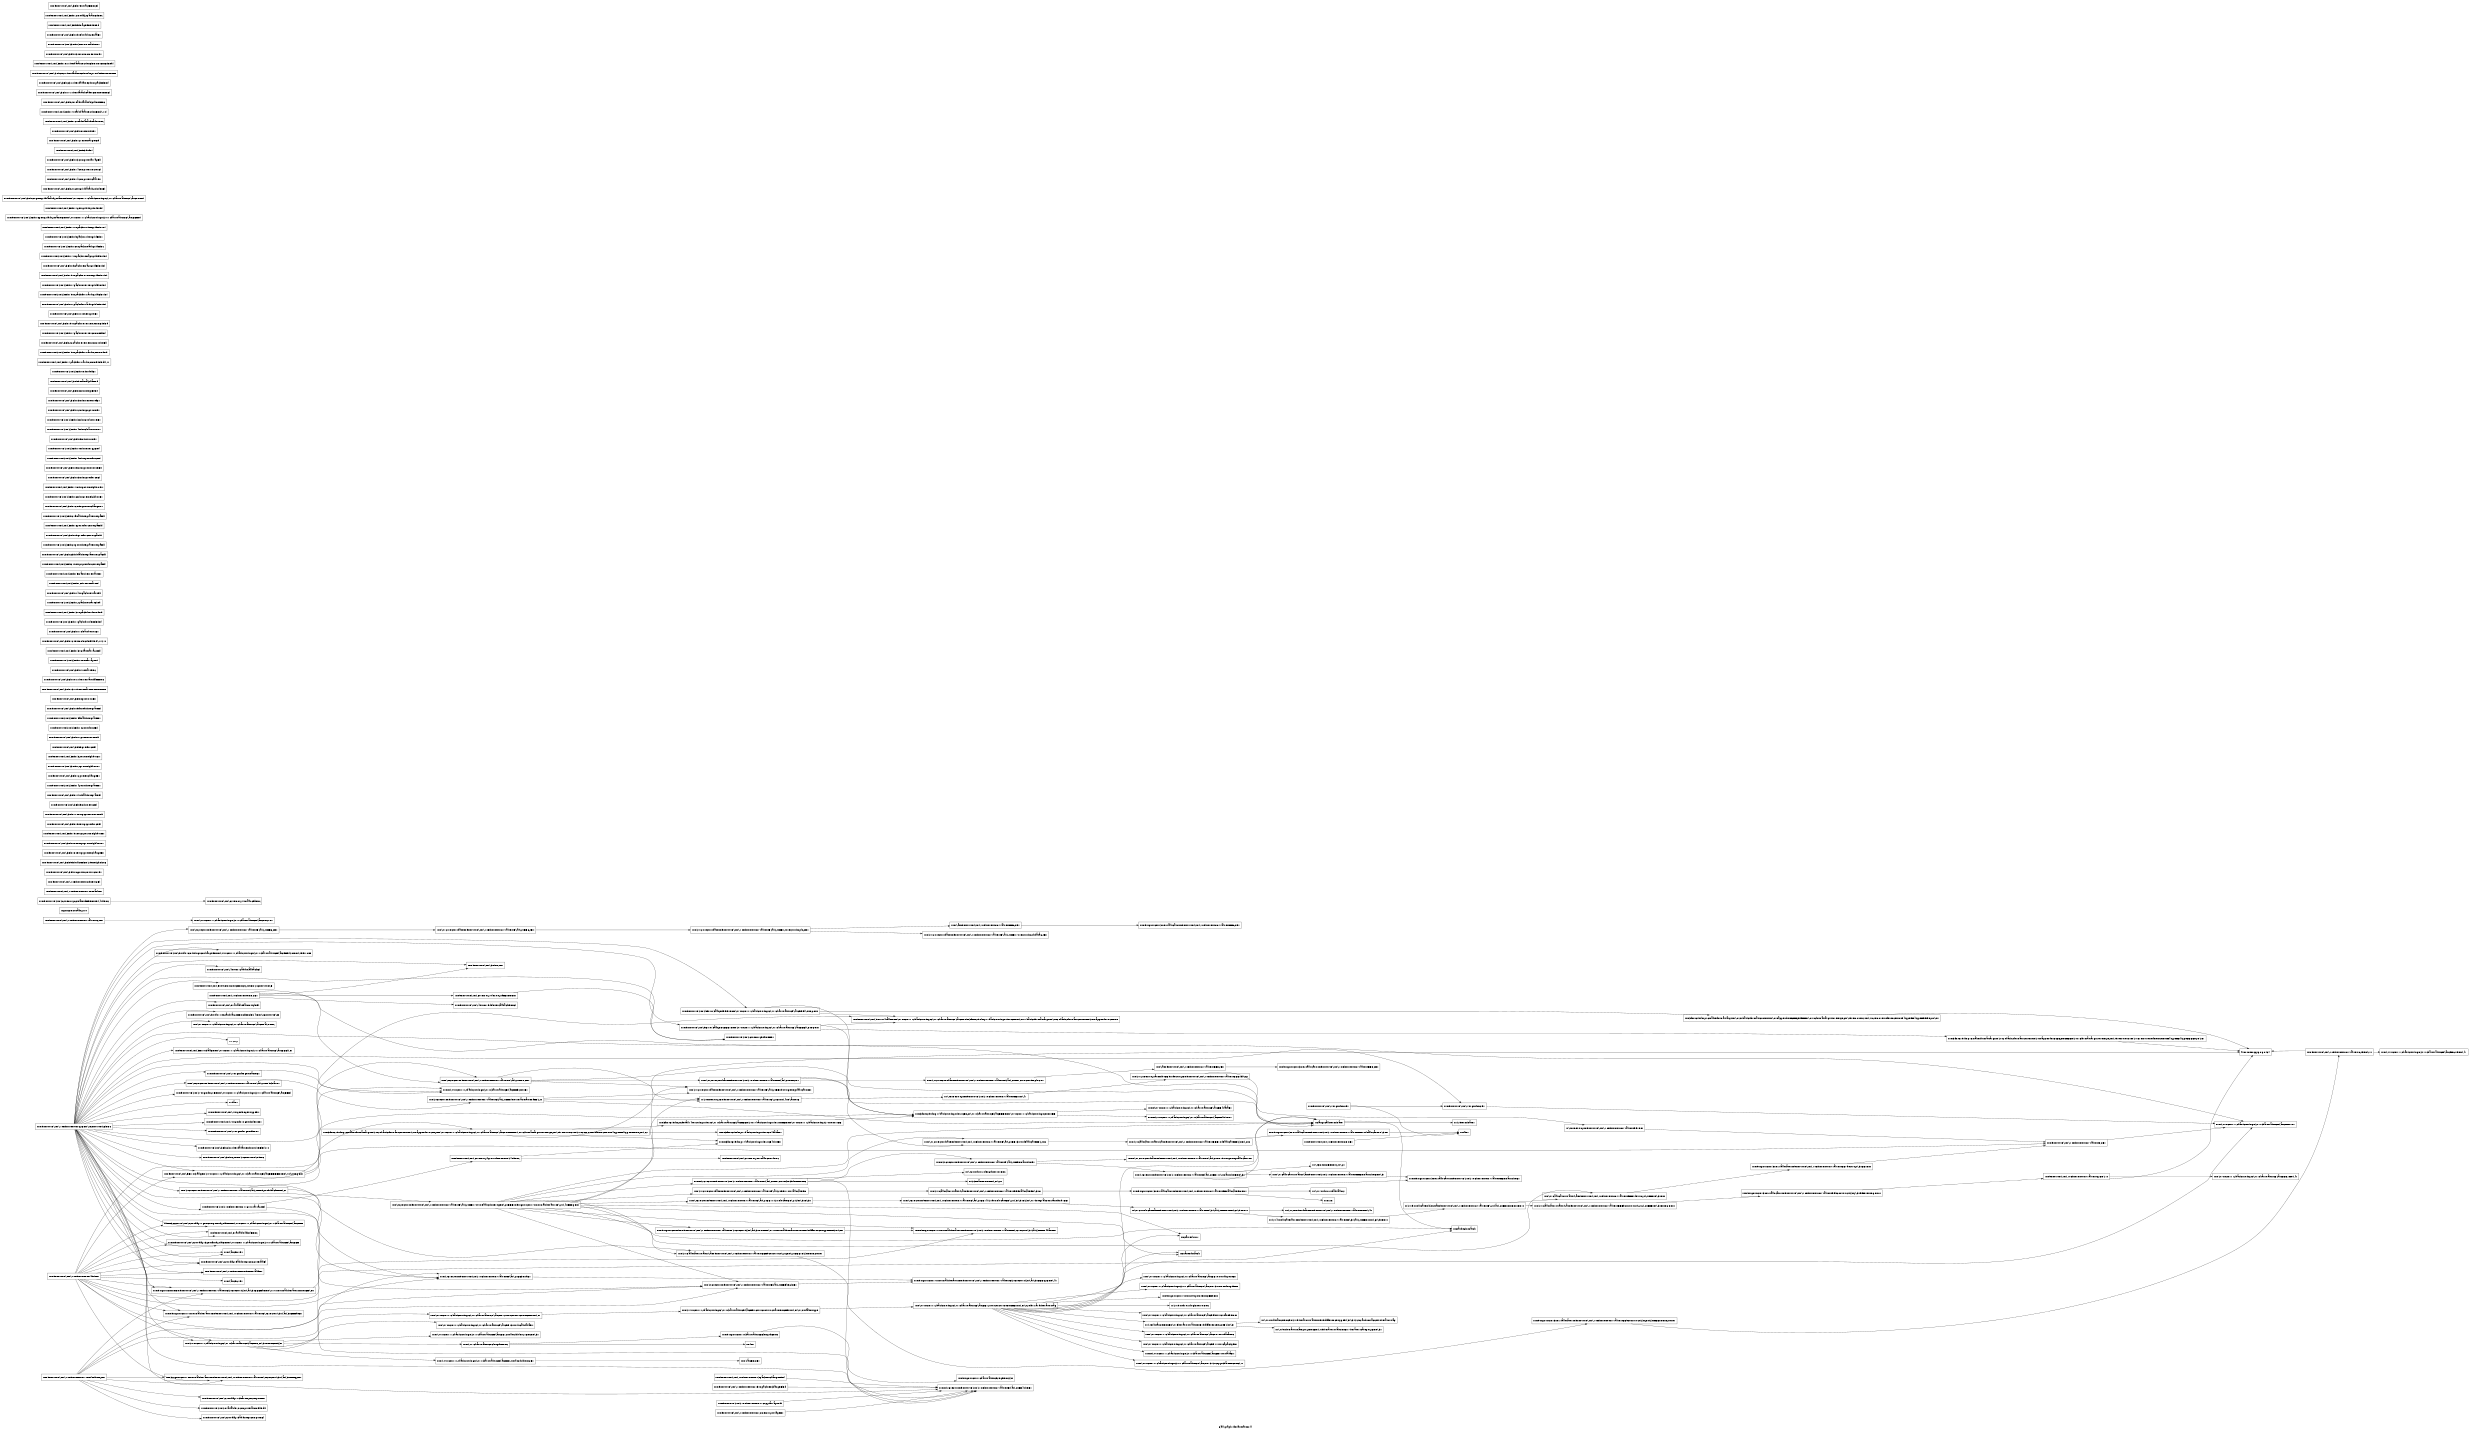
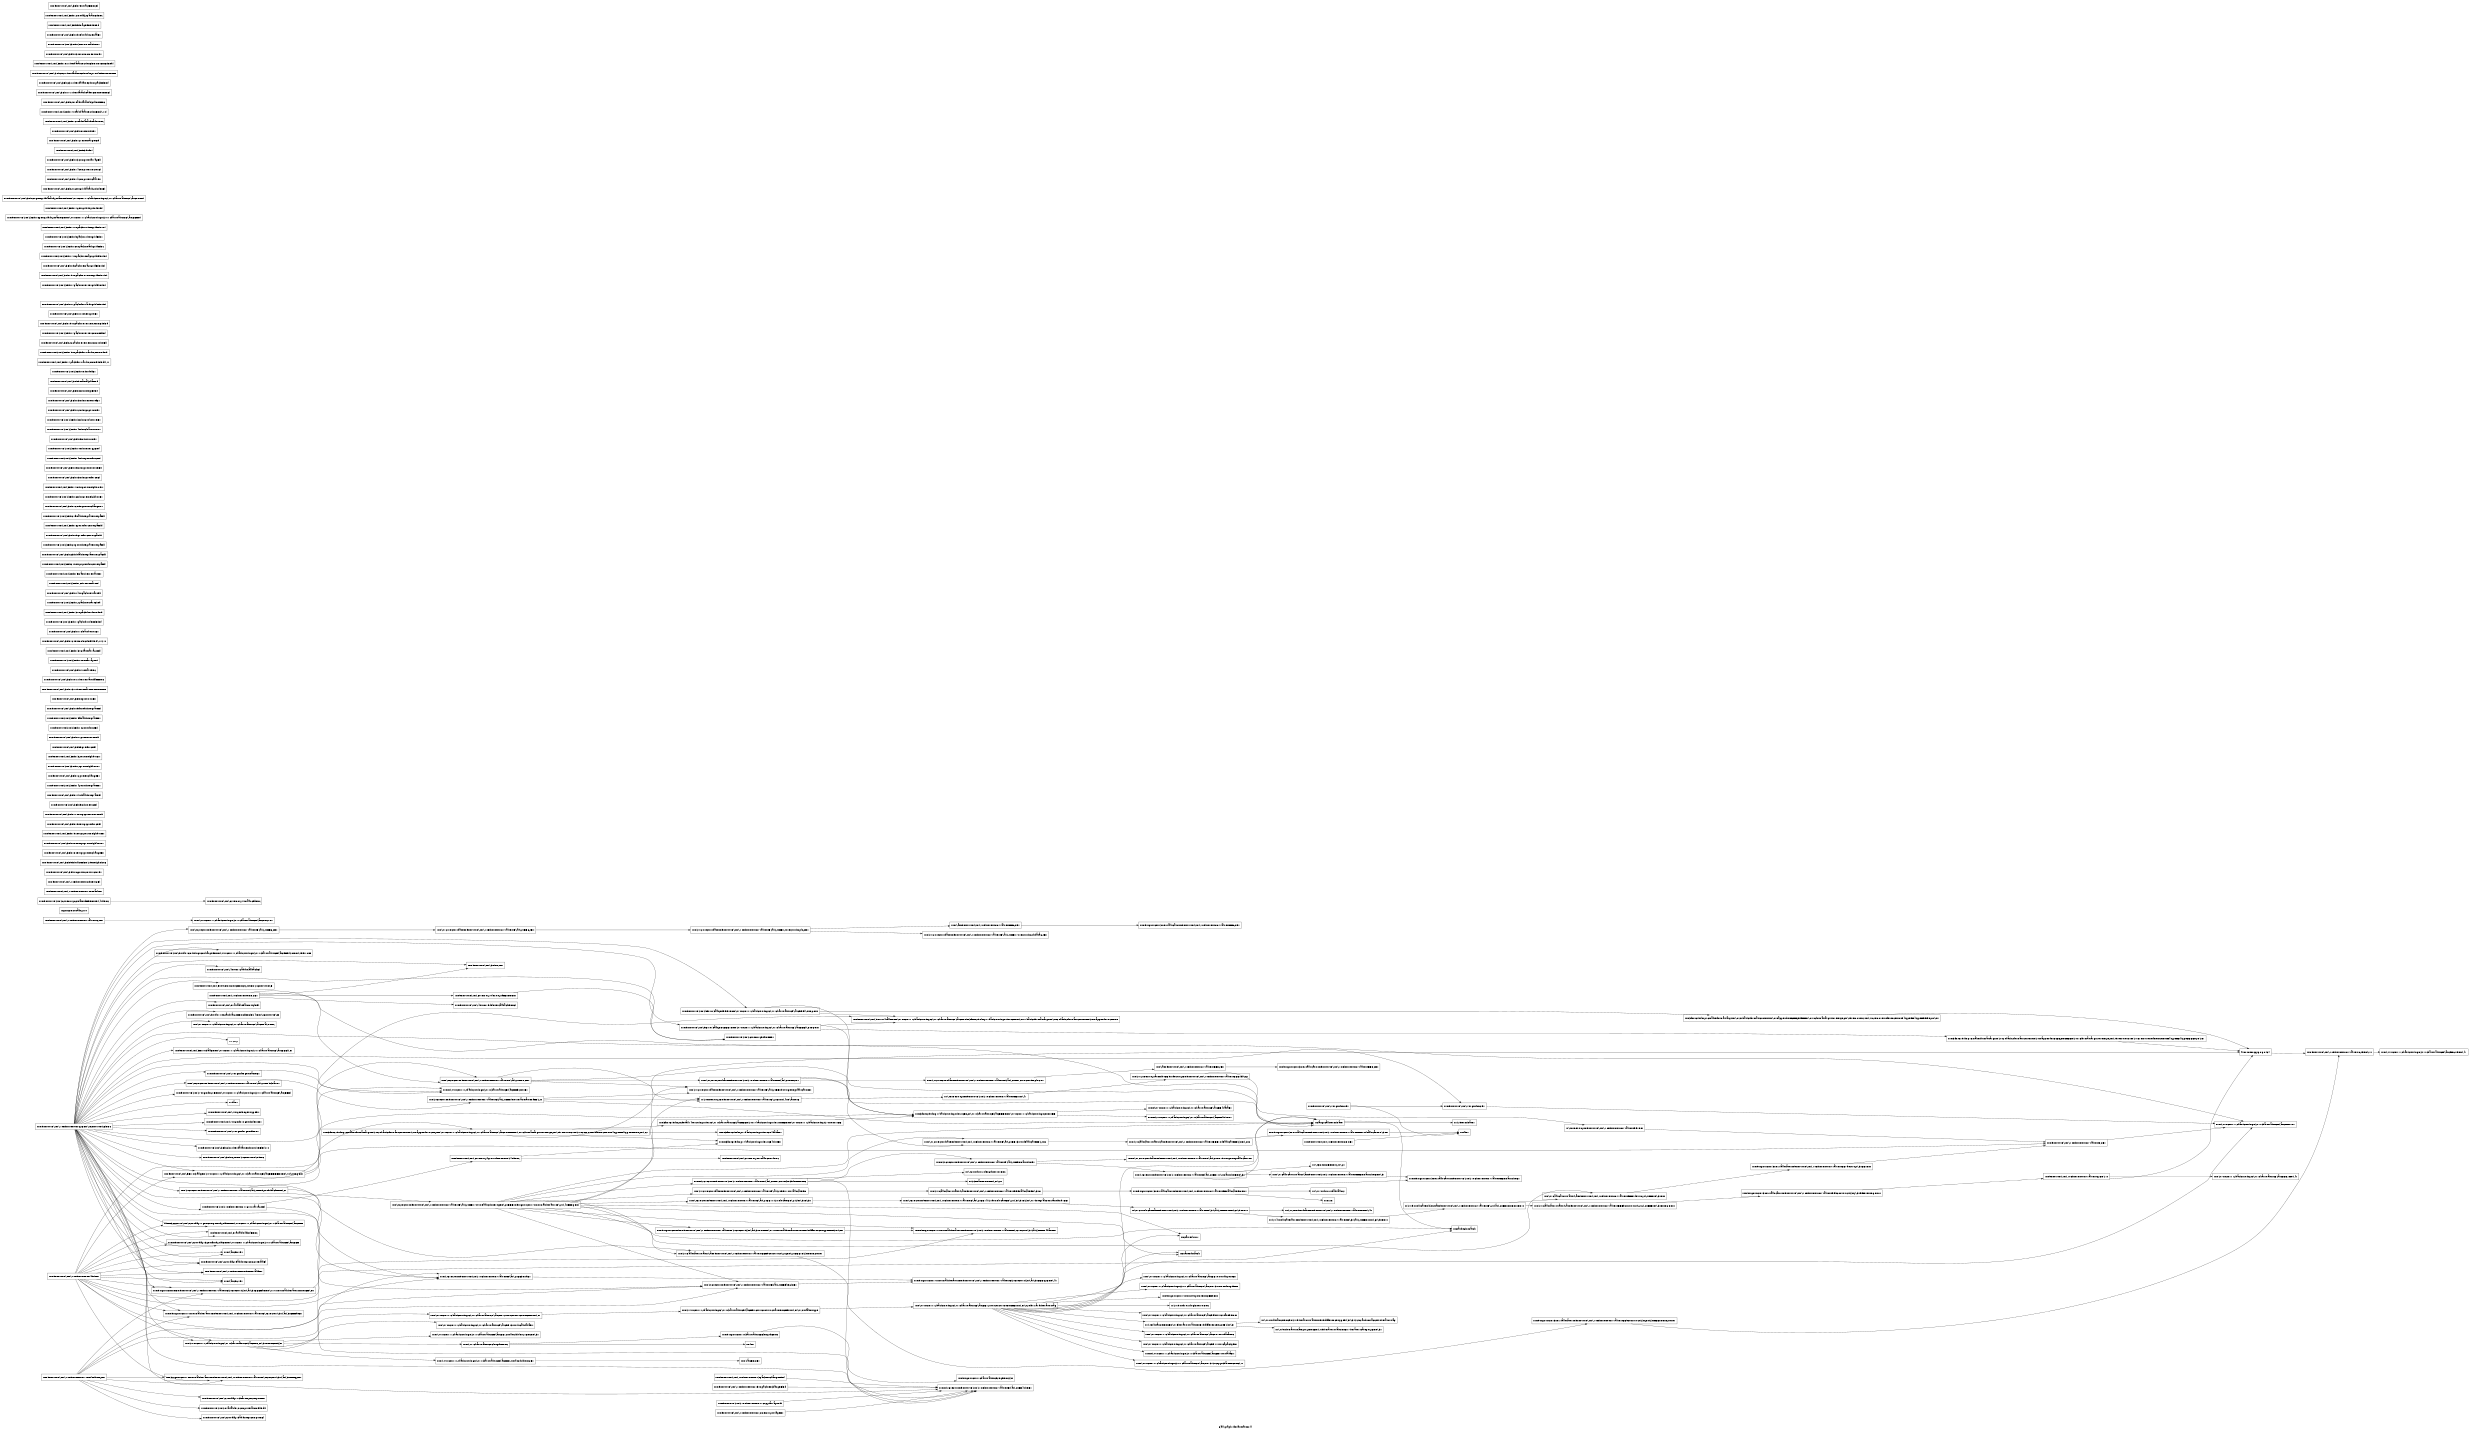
node "_ZN9LAMMPS_NS3Fix19unpack_forward_gridEiPviPi": removed
edge "_ZN9LAMMPS_NS10FixAveAtom7value_tC2ERKS1_" -> "llvm.memcpy.p0.p0.i64": reversed
edge "_ZN9LAMMPS_NS10FixAveAtomC2EPNS_6LAMMPSEiPPc" -> "_ZNSaIcEC1Ev": added
